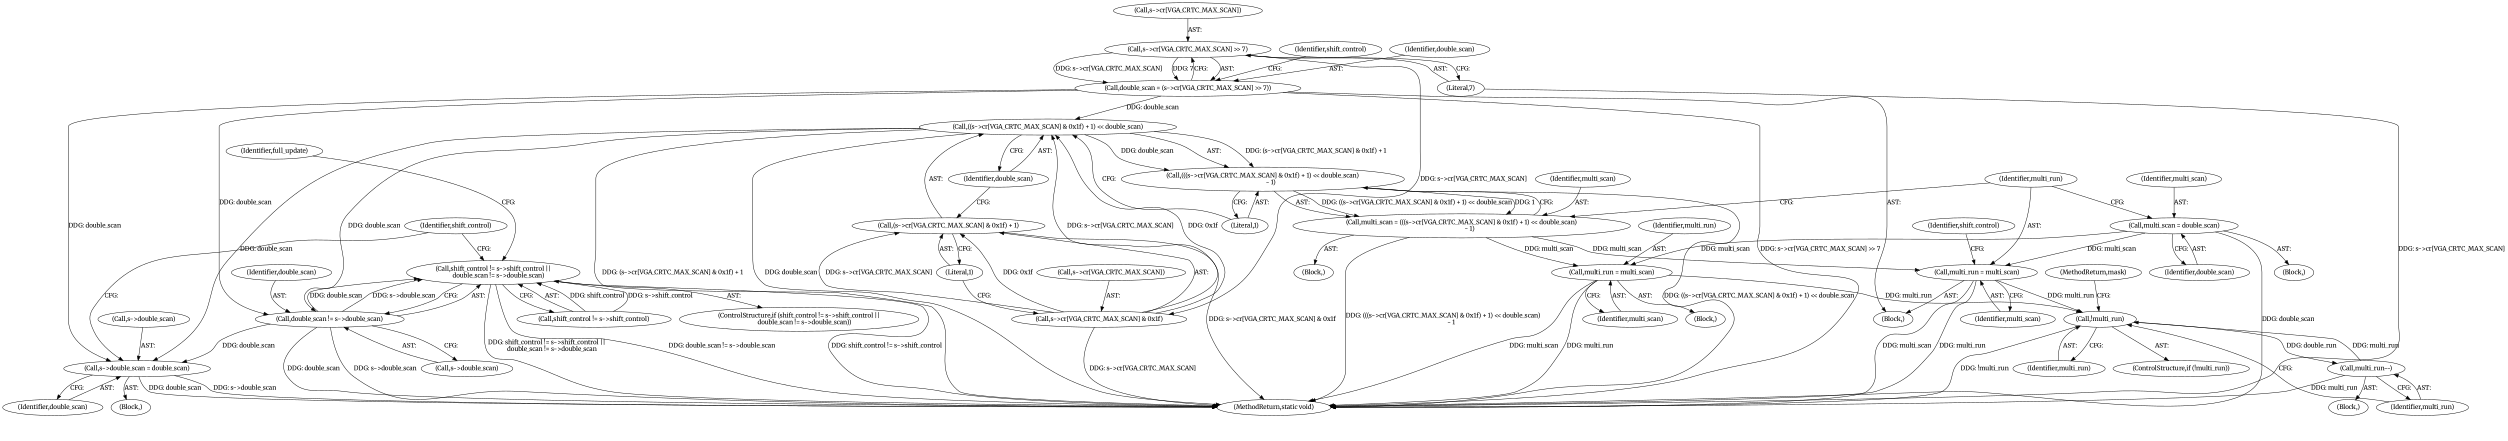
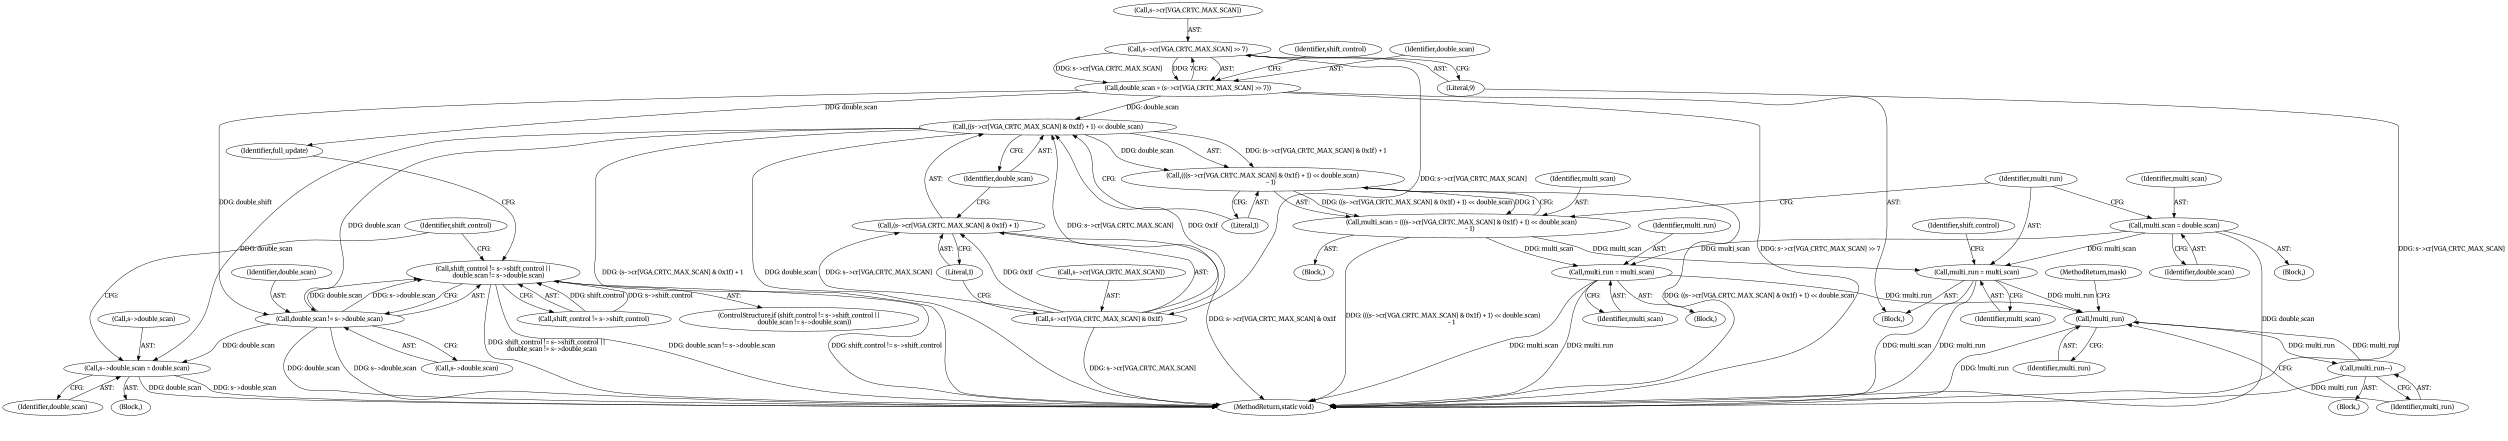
node "(Literal,7)": label "(Literal,7)" -> "(Literal,9)"
edge "(Call,double_scan = (s->cr[VGA_CRTC_MAX_SCAN] >> 7))" -> "(Call,s->double_scan = double_scan)": now "(Call,double_scan = (s->cr[VGA_CRTC_MAX_SCAN] >> 7))" -> "(Identifier,full_update)"
edge "(Call,double_scan = (s->cr[VGA_CRTC_MAX_SCAN] >> 7))" -> "(Call,double_scan != s->double_scan)": label "DDG: double_scan" -> "DDG: double_shift"
edge "(Call,!multi_run)" -> "(Call,multi_run--)": label "DDG: double_run" -> "DDG: multi_run"
node "(ControlStructure,if (!multi_run))": removed
